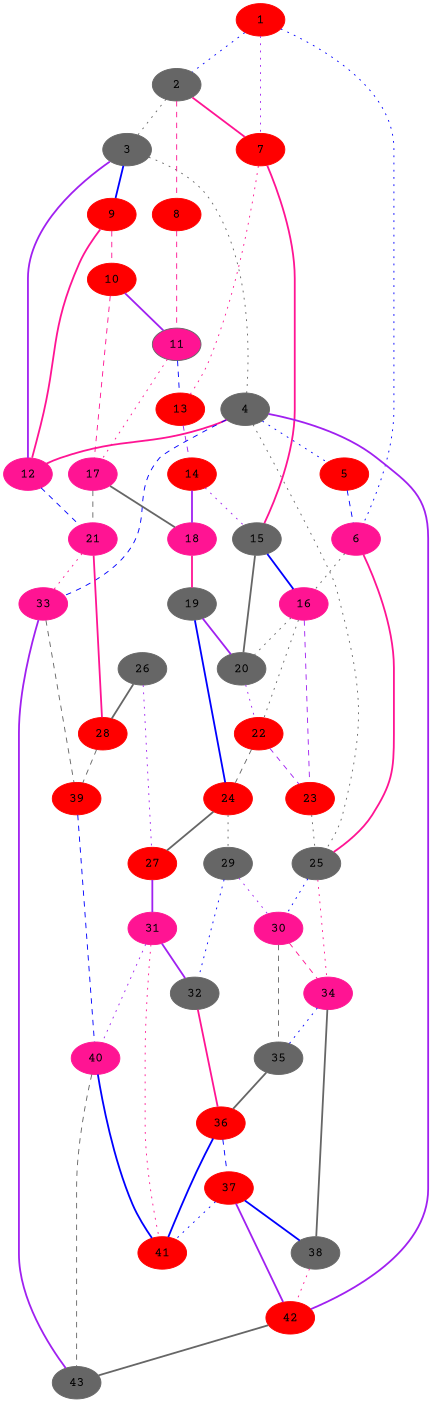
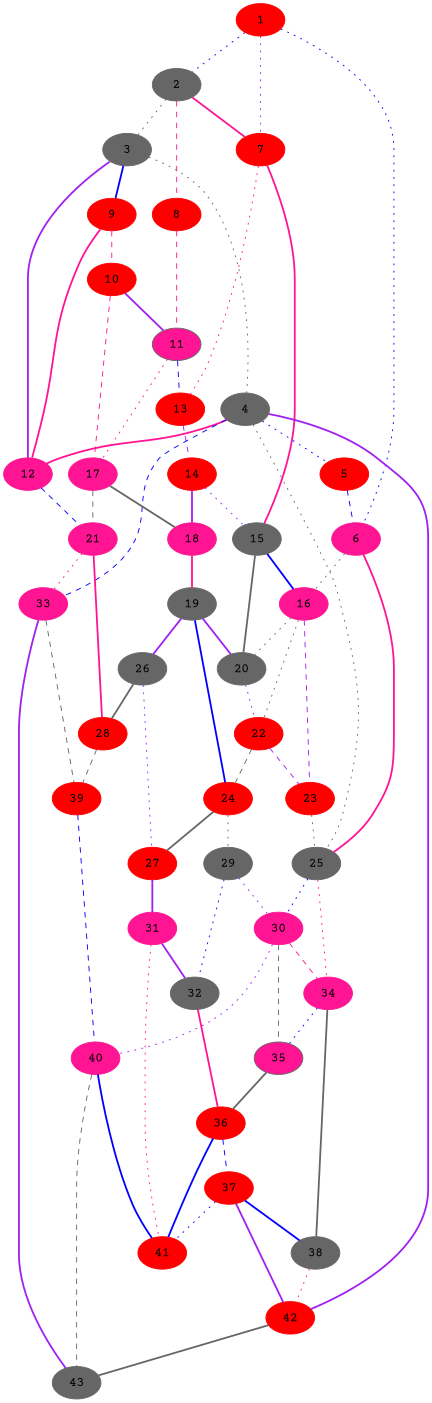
edge "19" -- "26": added
edge "31" -- "40": now "30" -- "40"
node "35": fillcolor gray40 -> deeppink
